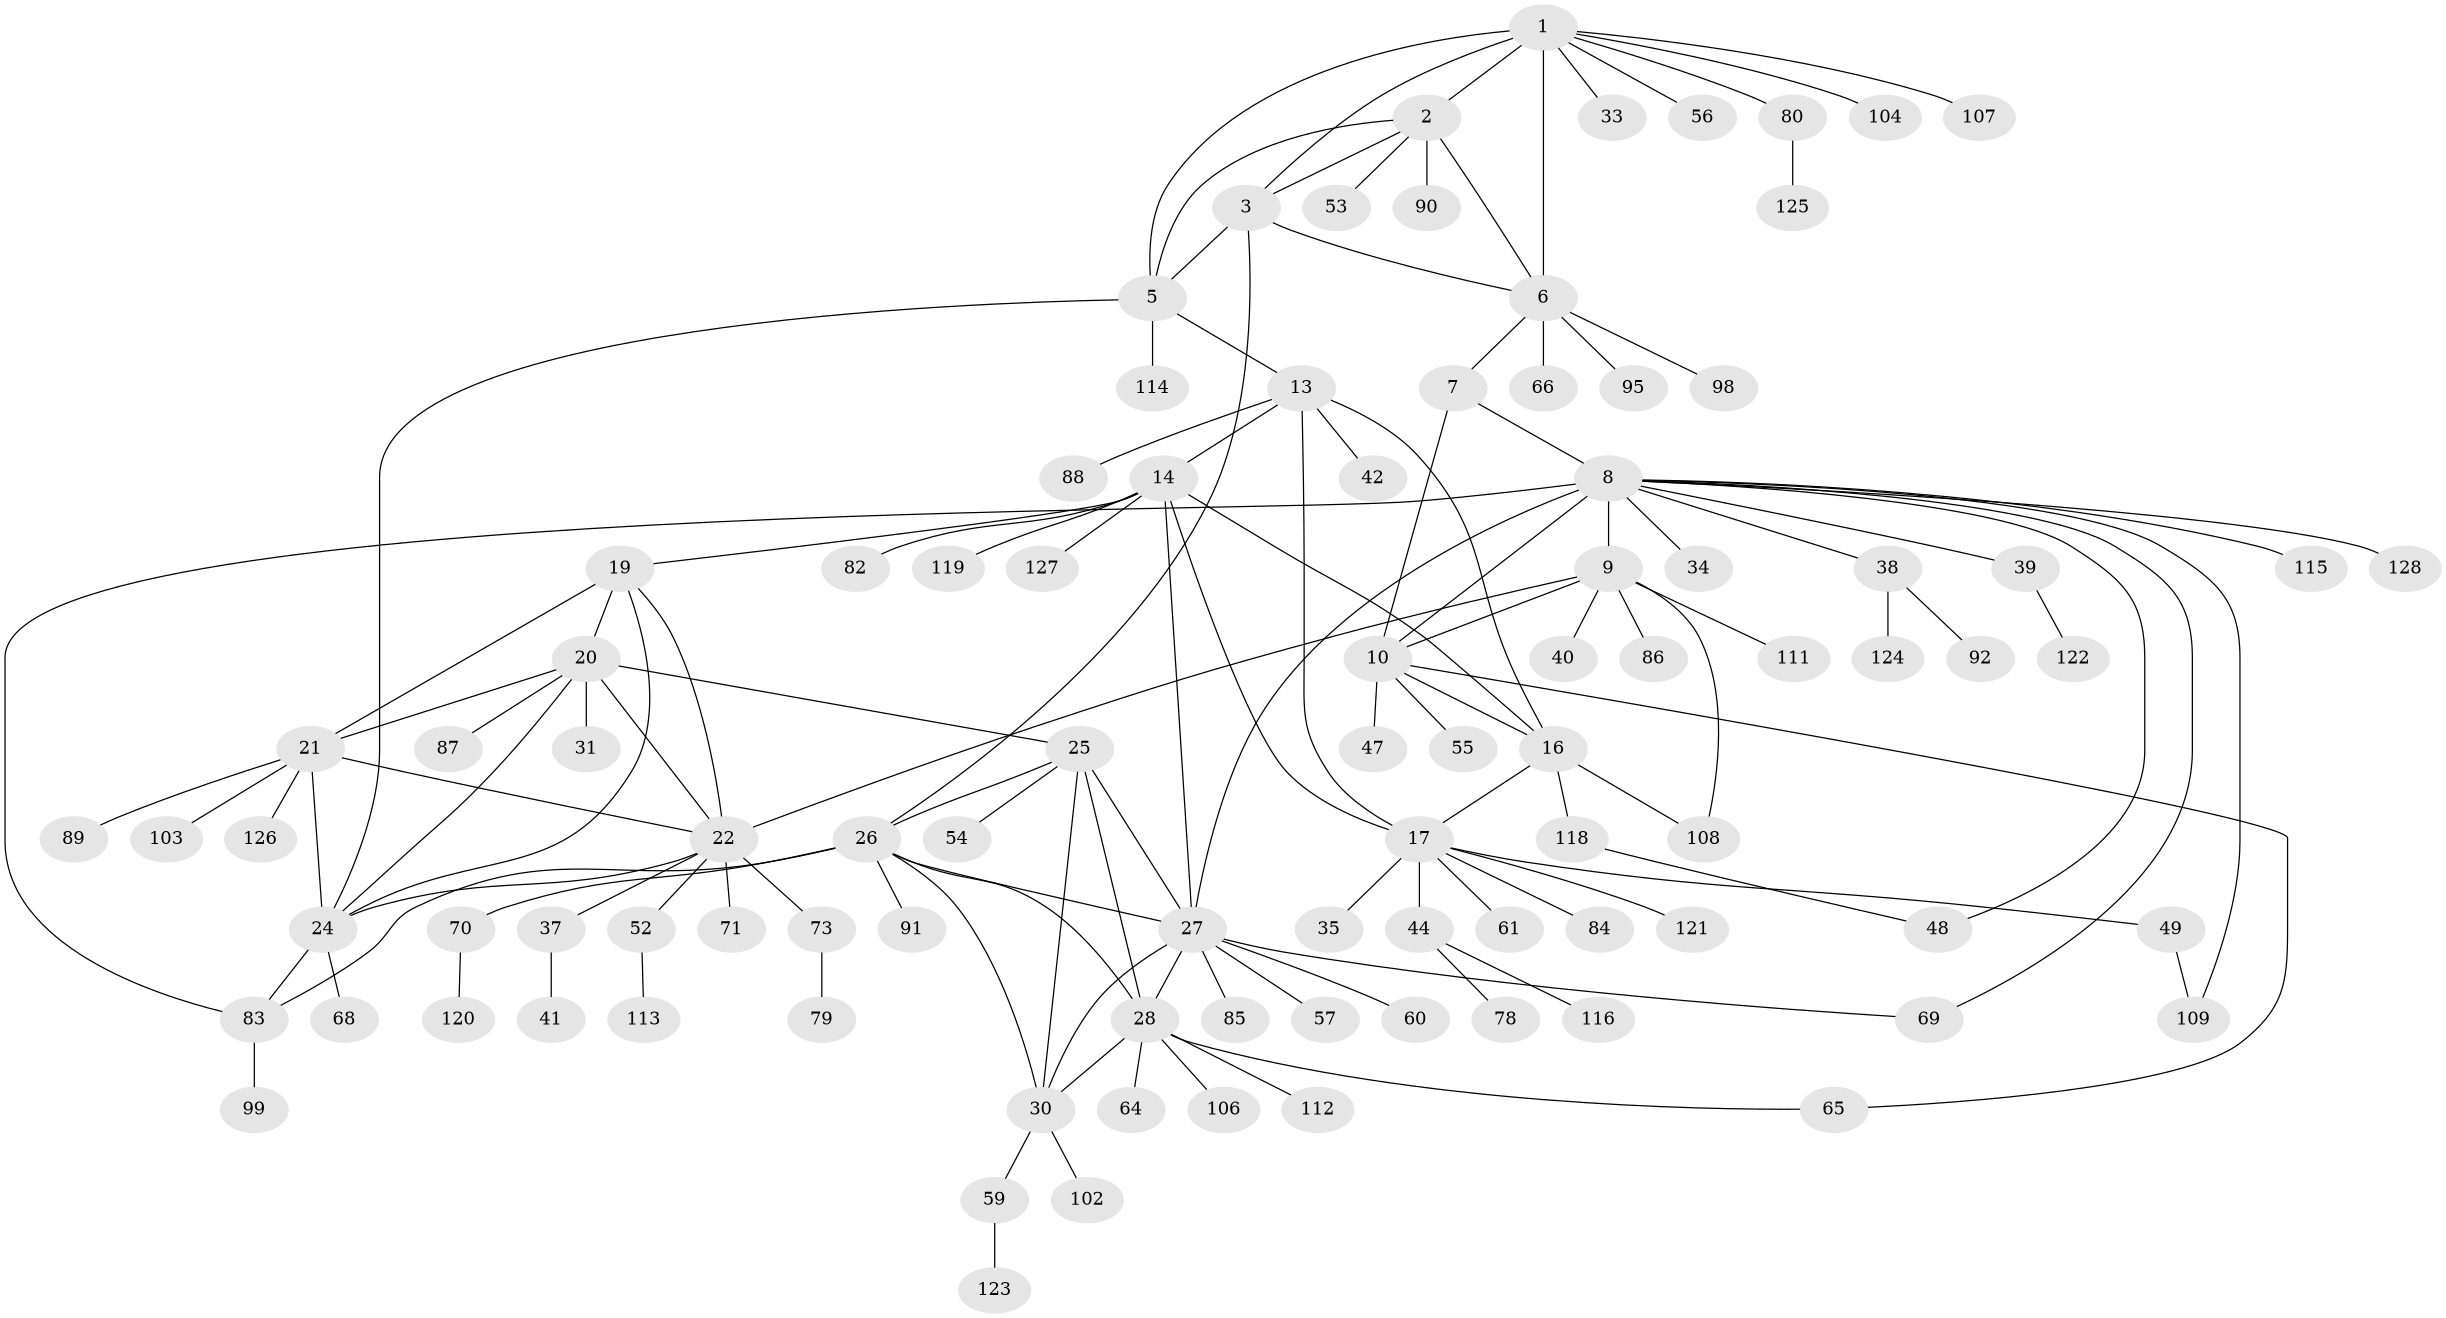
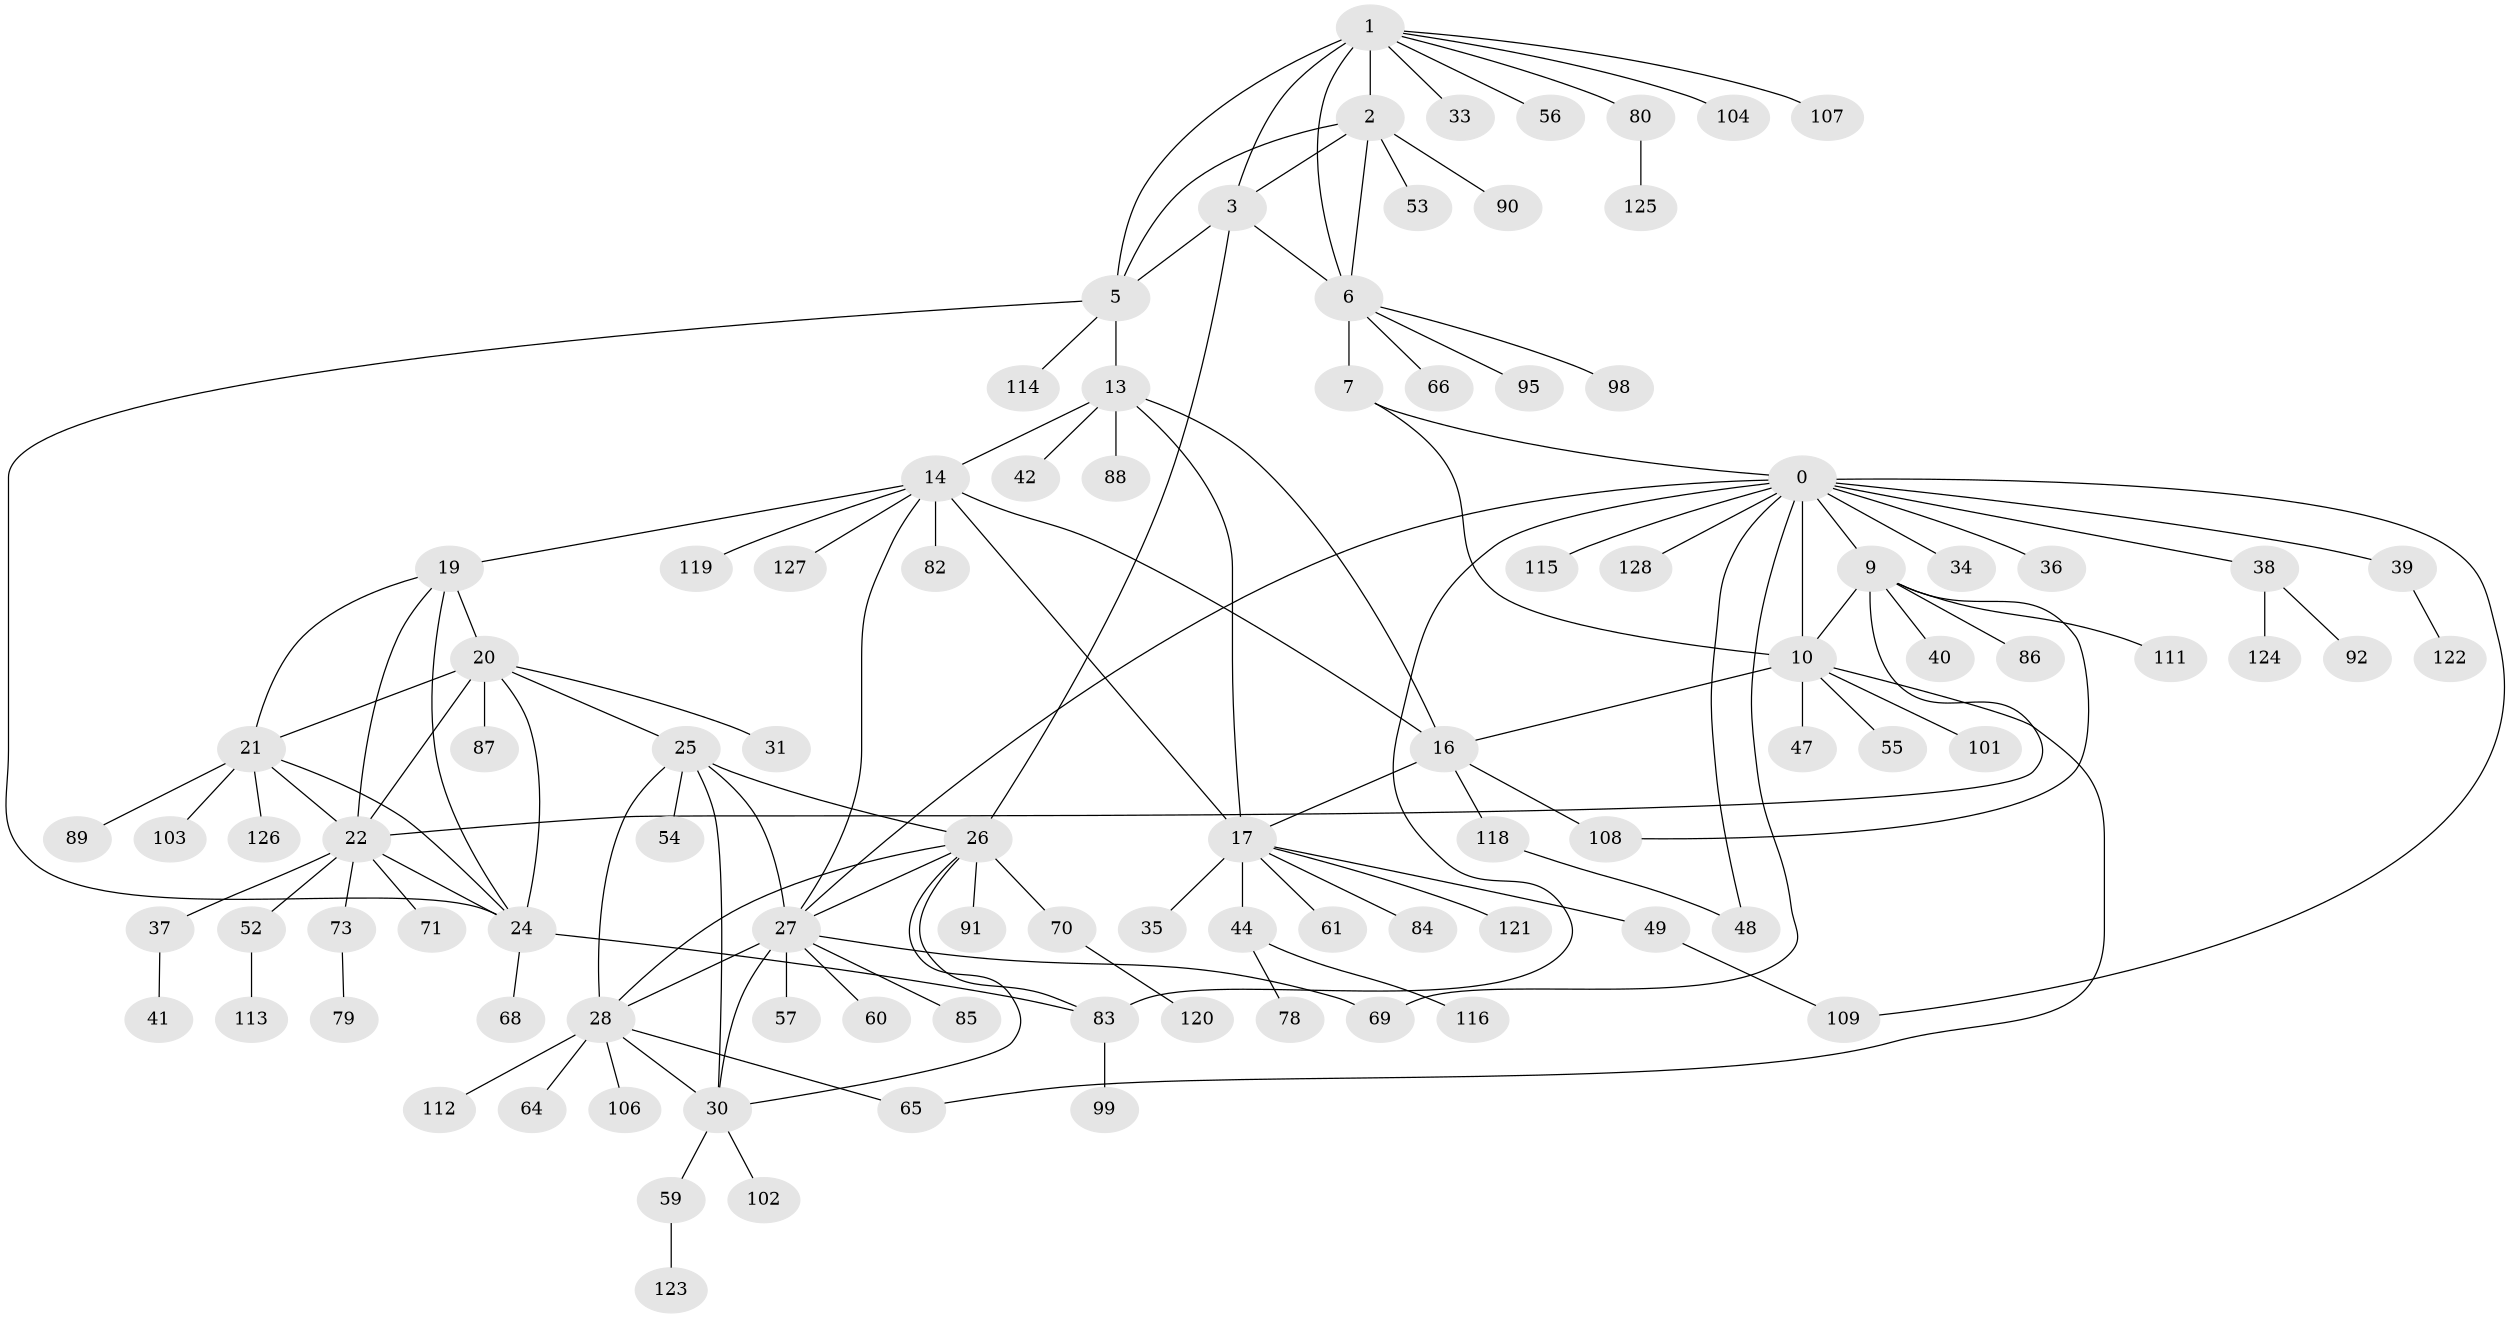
node "8": label "8" -> "0"
node "36": added
node "101": added
